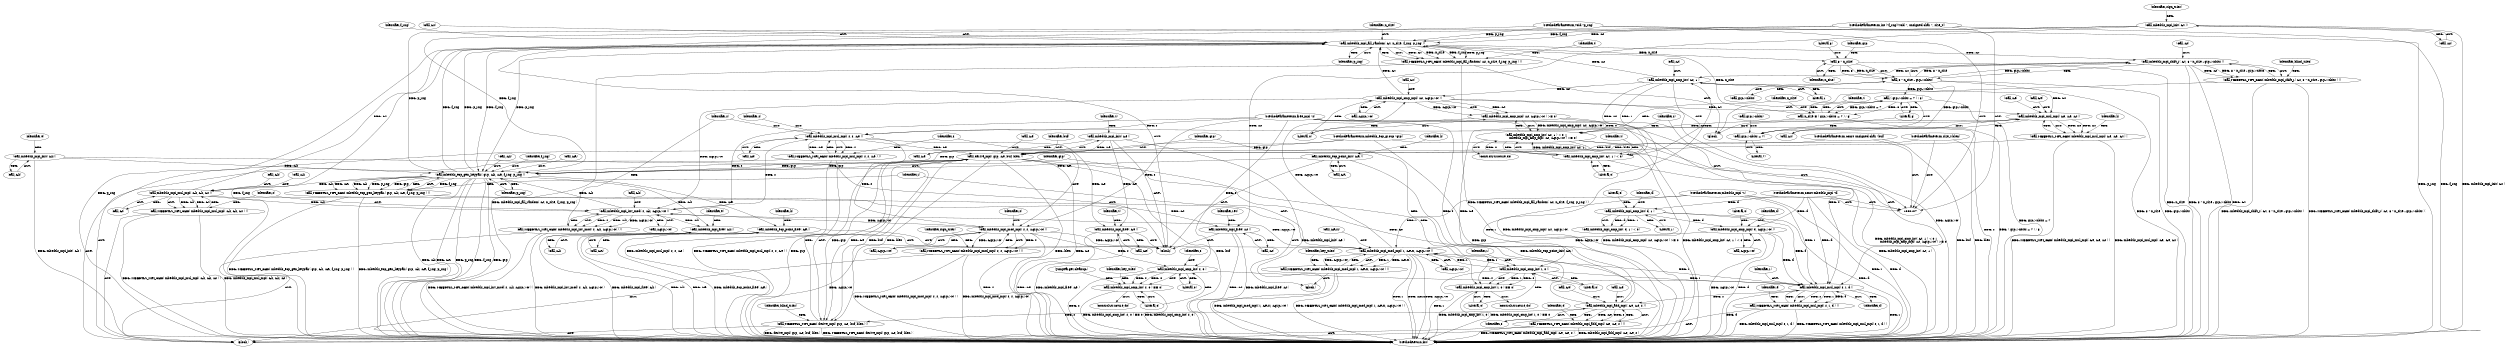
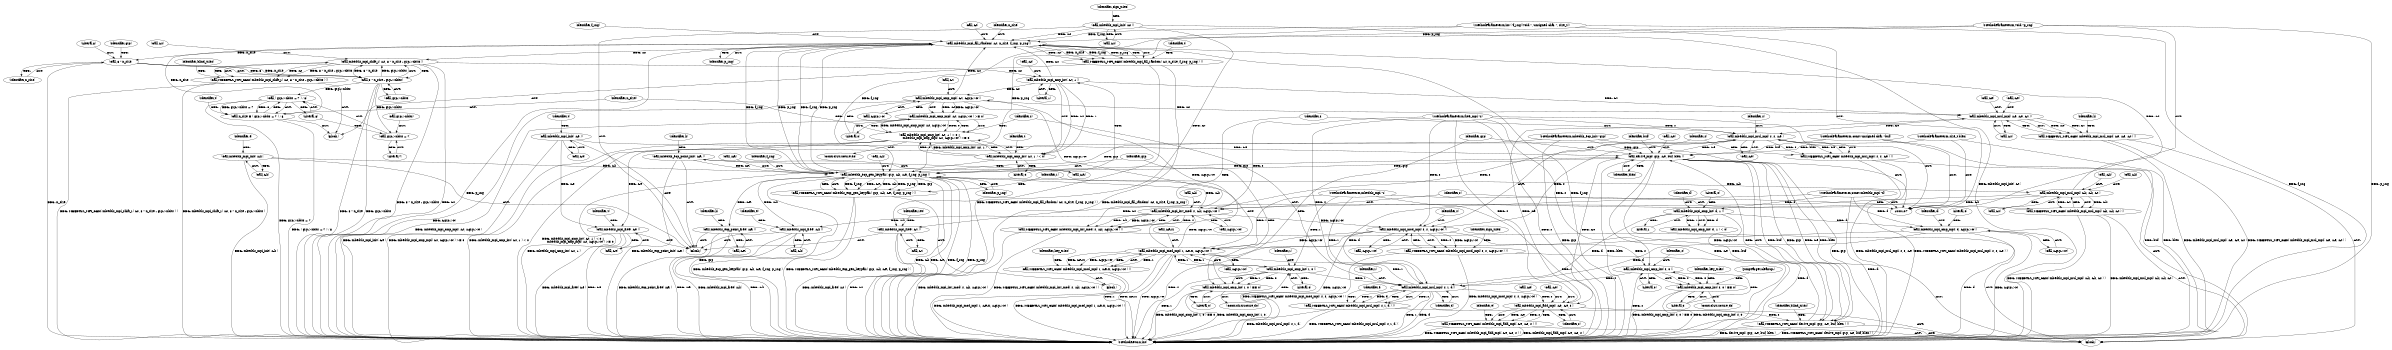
node "(MethodParameterIn,mbedtls_ecp_group *grp)": label "(MethodParameterIn,mbedtls_ecp_group *grp)" -> "(MethodParameterIn,mbedtls_ecp_init *grp)"
node "(Identifier,blen)": added
